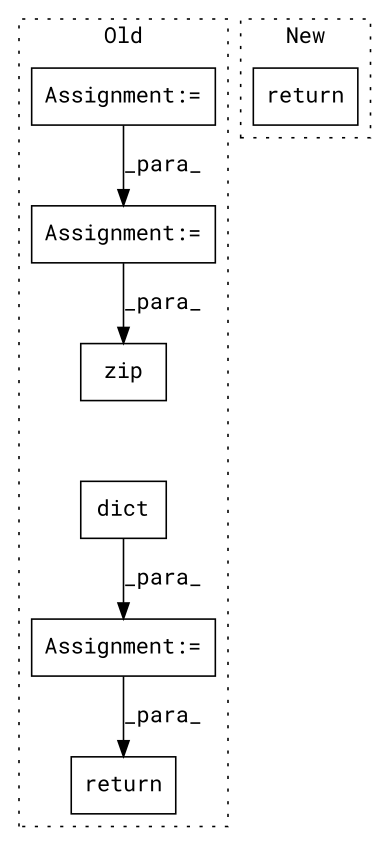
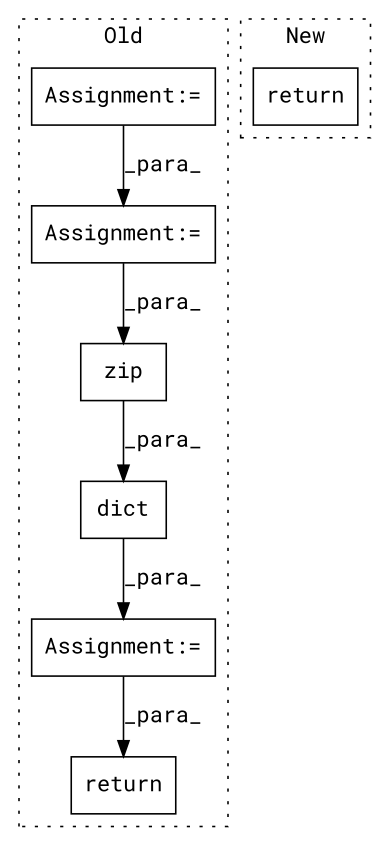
edge "zip" -> "dict": added, label "_para_"
